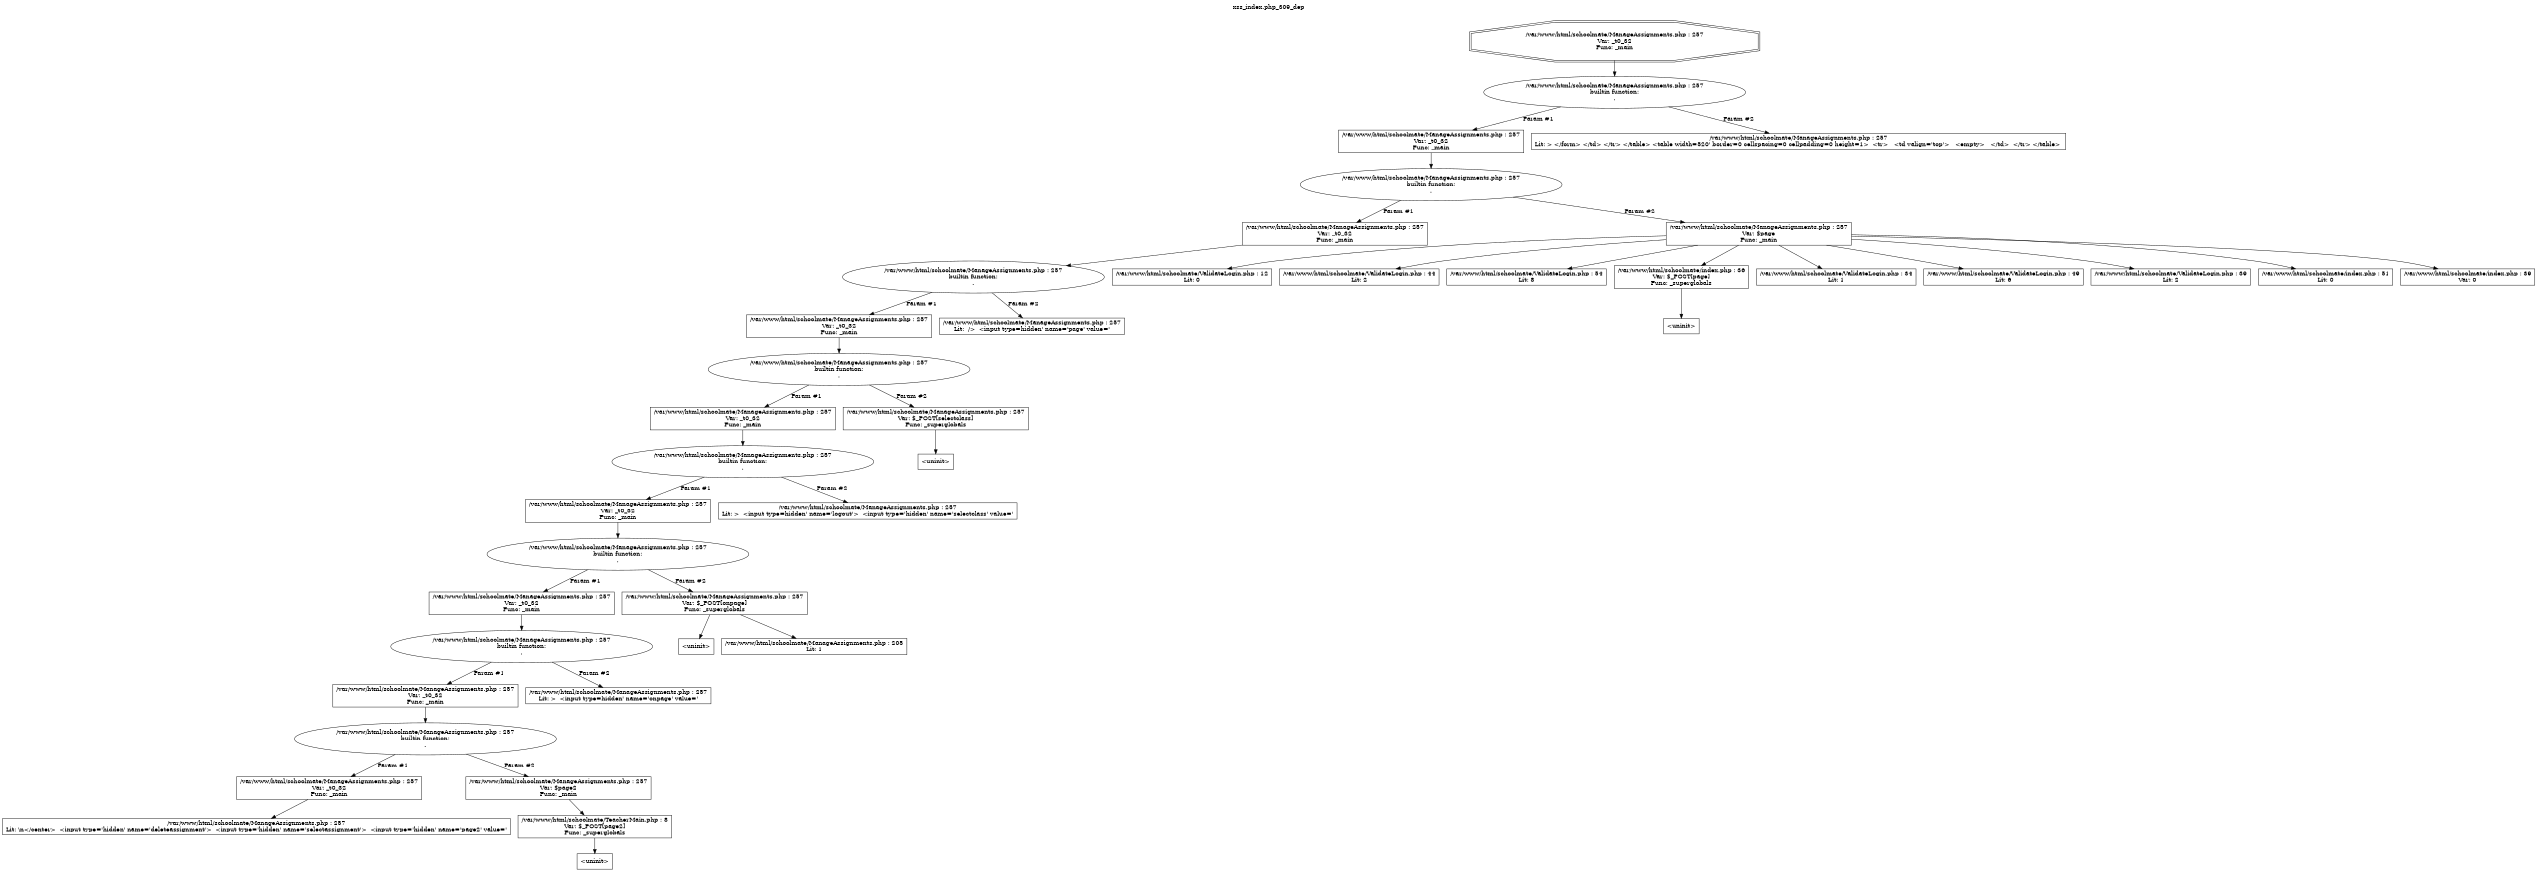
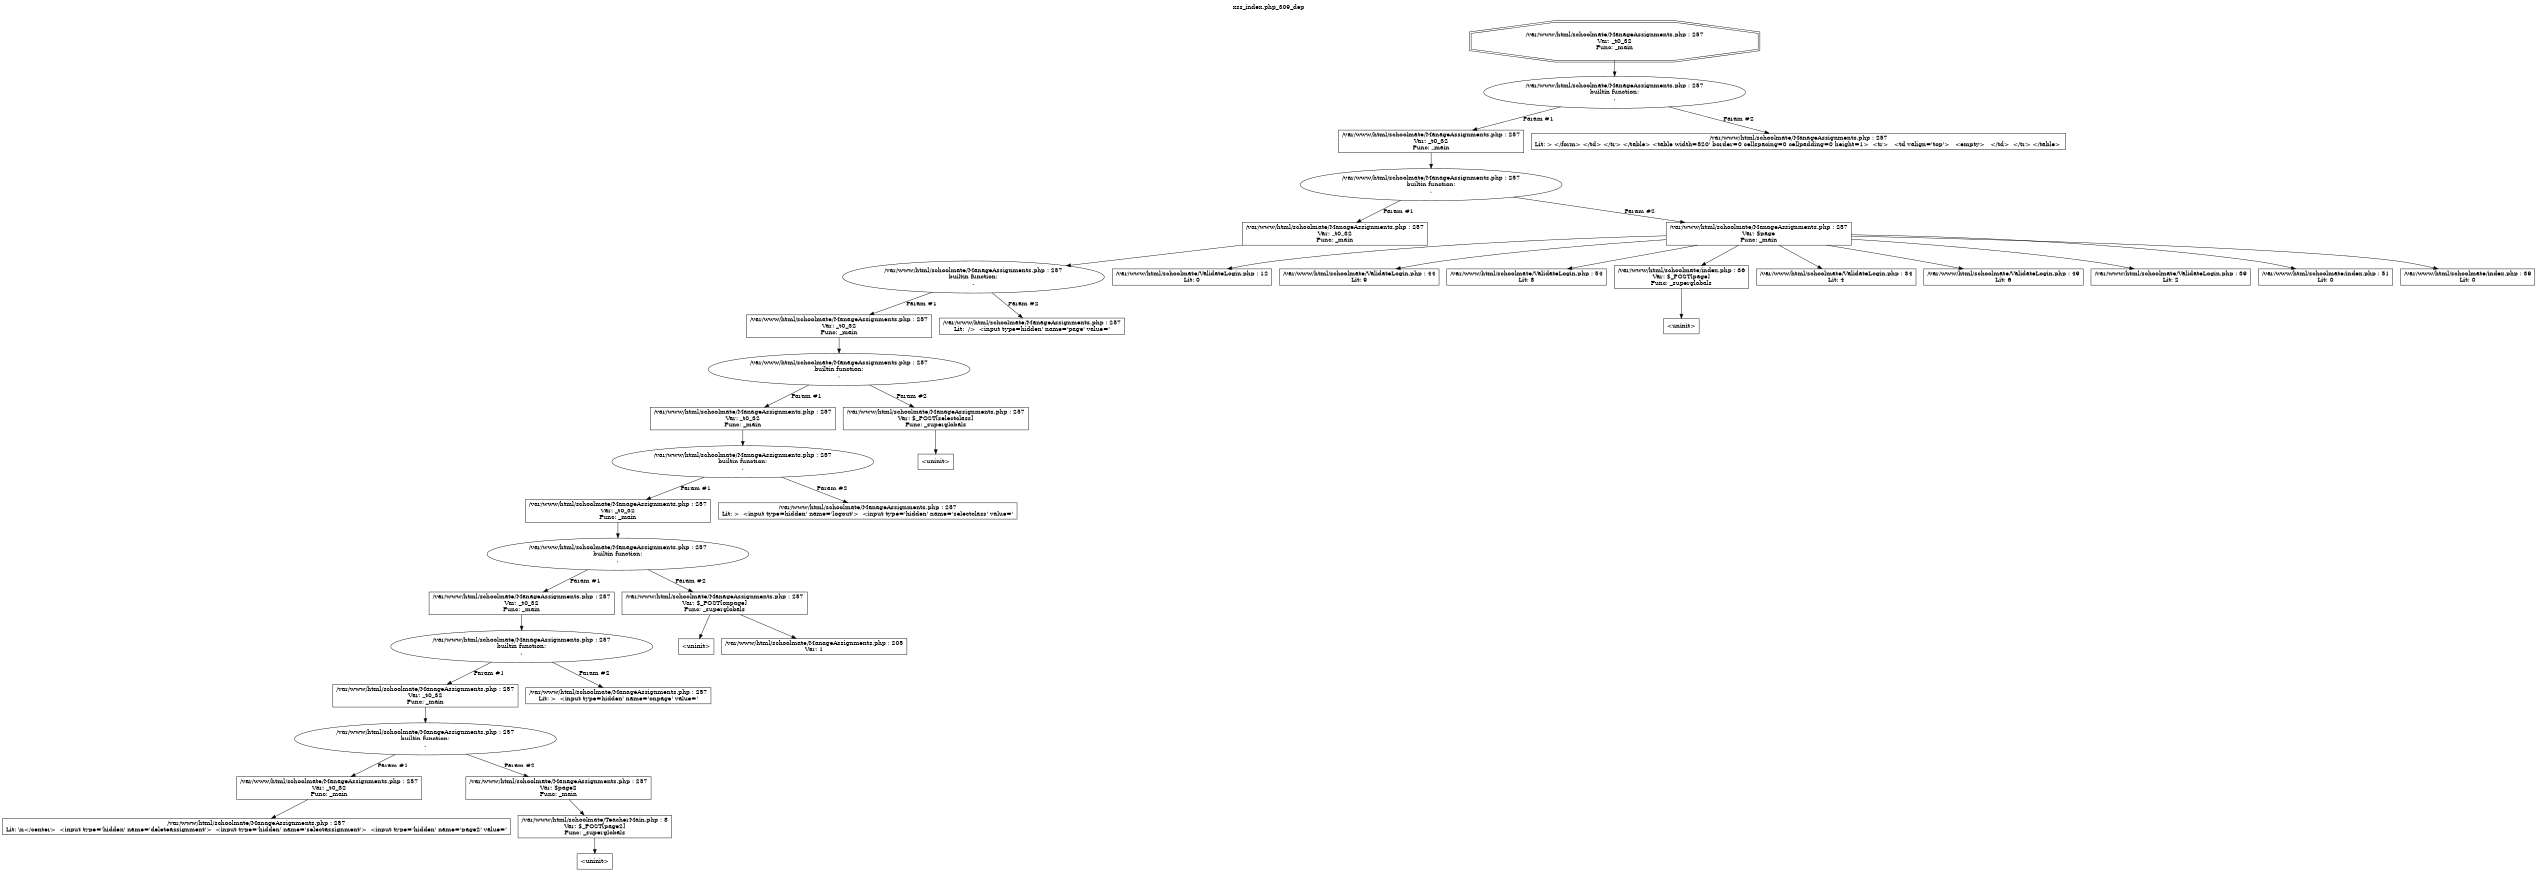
node "/var/www/html/schoolmate/ValidateLogin.php : 44 Lit: 2": label "/var/www/html/schoolmate/ValidateLogin.php : 44 Lit: 2" -> "/var/www/html/schoolmate/ValidateLogin.php : 44 Lit: 9"
node "/var/www/html/schoolmate/ValidateLogin.php : 34 Lit: 1": label "/var/www/html/schoolmate/ValidateLogin.php : 34 Lit: 1" -> "/var/www/html/schoolmate/ValidateLogin.php : 34 Lit: 4"
node "/var/www/html/schoolmate/index.php : 39 Var: 0": label "/var/www/html/schoolmate/index.php : 39 Var: 0" -> "/var/www/html/schoolmate/index.php : 39 Lit: 0"
node "/var/www/html/schoolmate/ManageAssignments.php : 205 Lit: 1": label "/var/www/html/schoolmate/ManageAssignments.php : 205 Lit: 1" -> "/var/www/html/schoolmate/ManageAssignments.php : 205 Var: 1"
